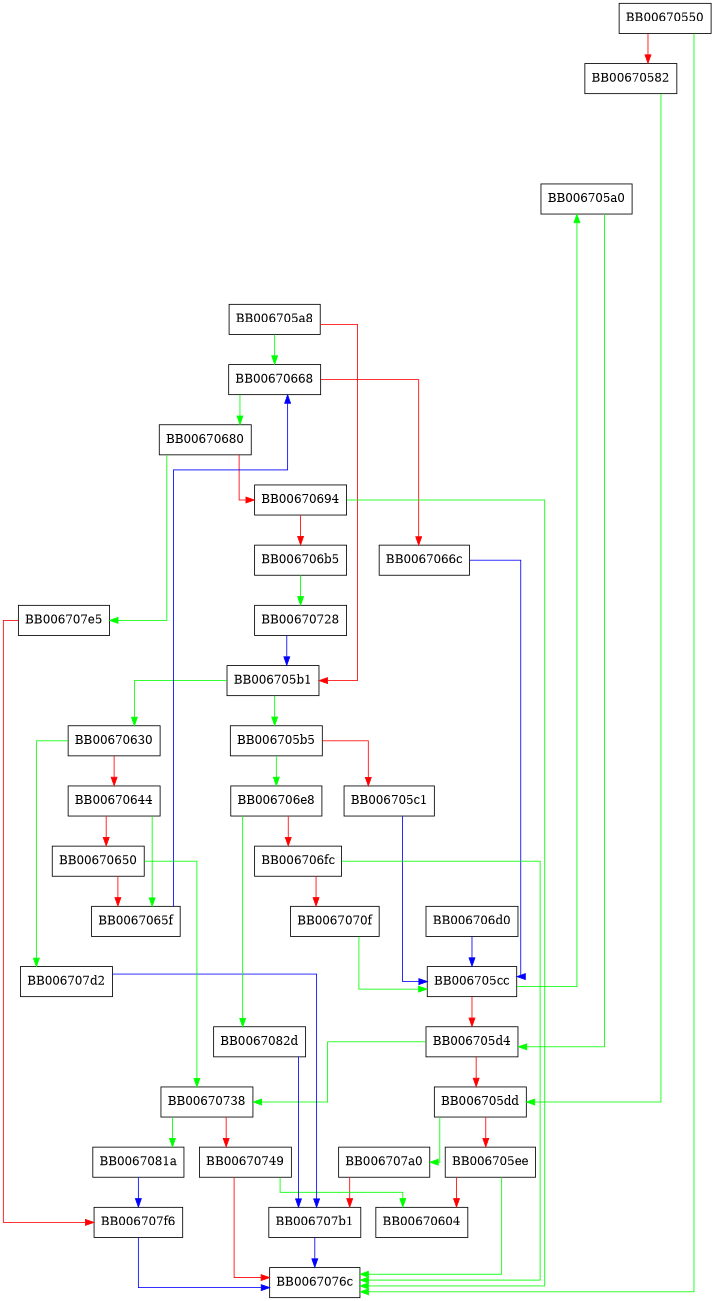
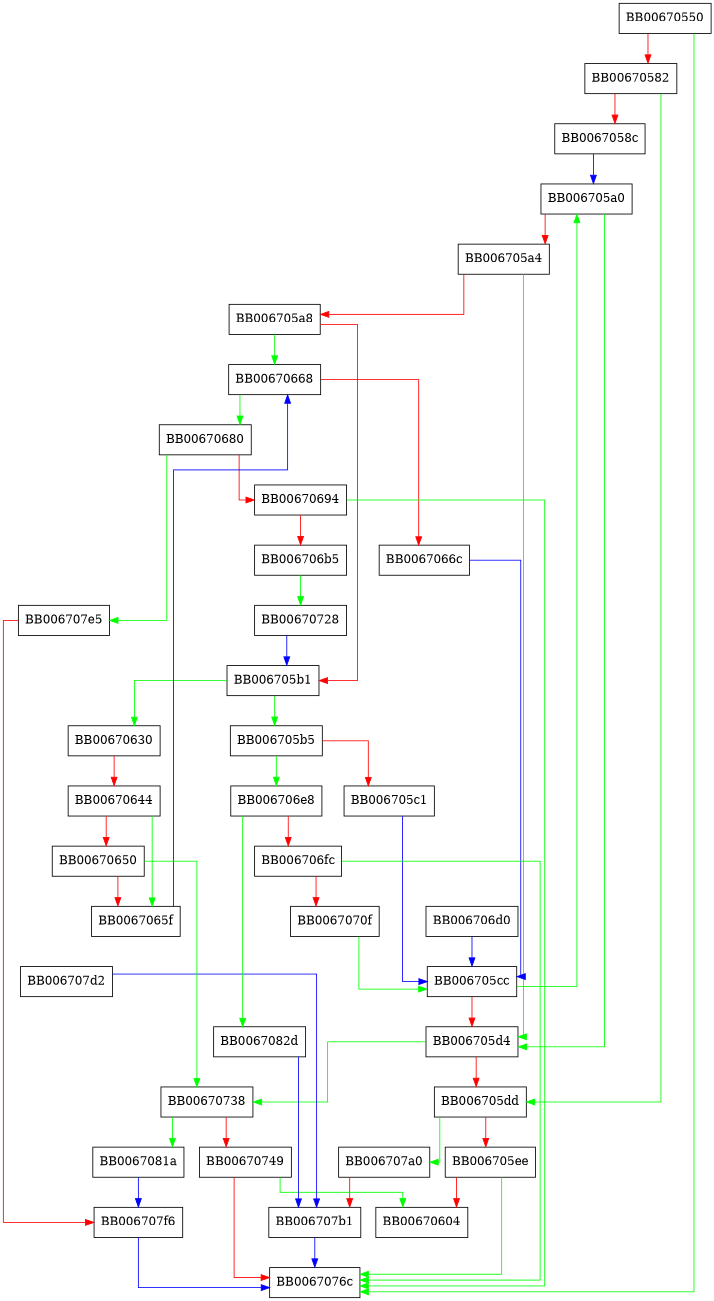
node "BB0067058c": added
node "BB006705a4": added
edge "BB00670630" -> "BB006707d2": removed
